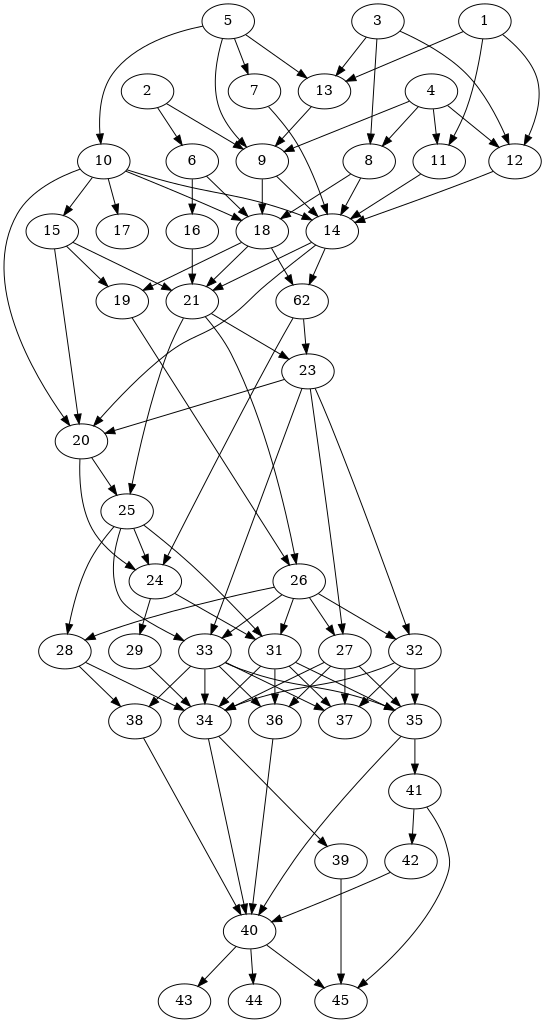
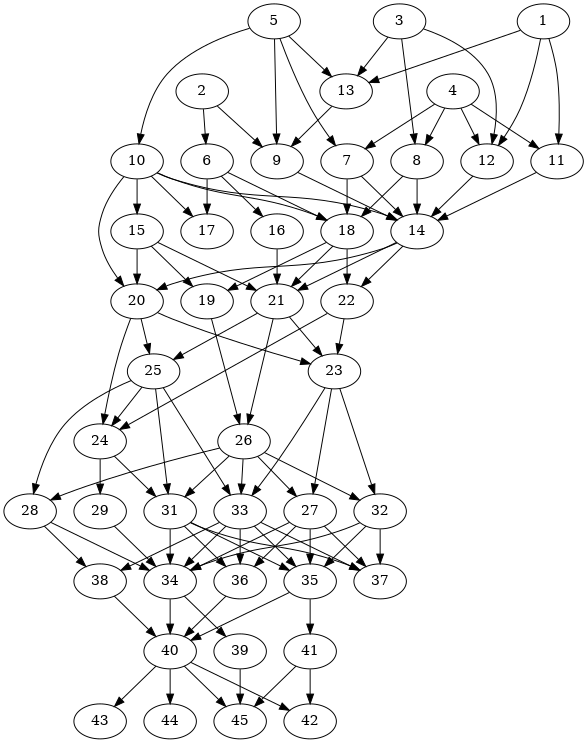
edge "4" -> "9": now "4" -> "7"
edge "9" -> "18": now "7" -> "18"
edge "6" -> "17": added
node "62": label "62" -> "22"
edge "23" -> "20": reversed
edge "42" -> "40": reversed
